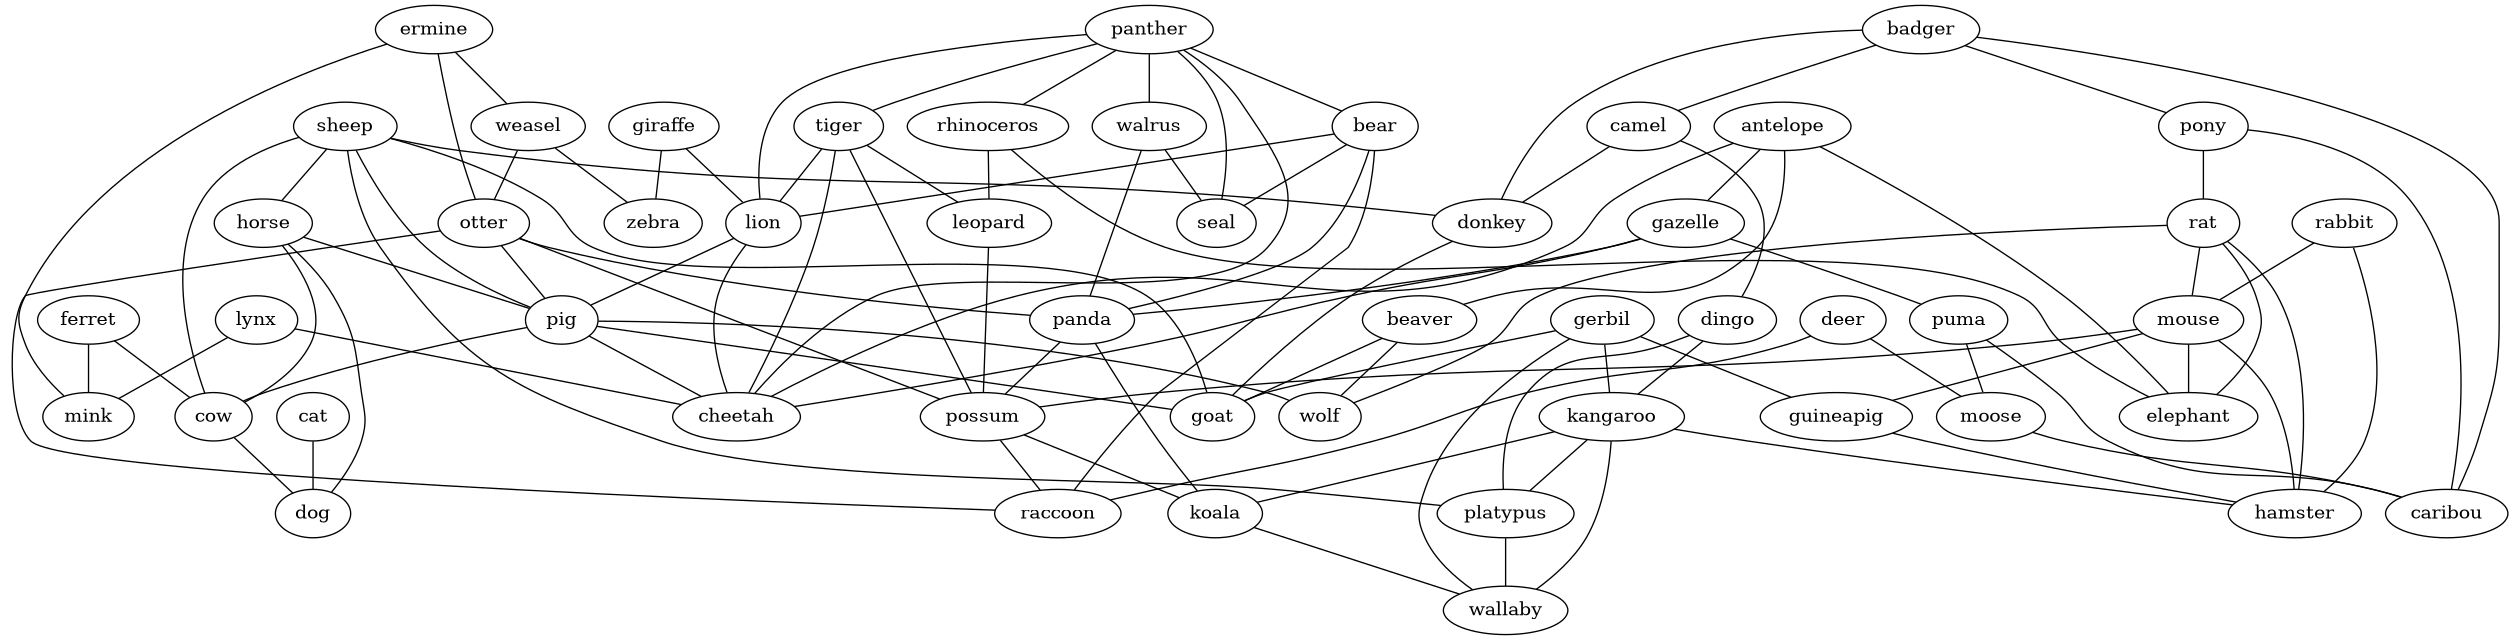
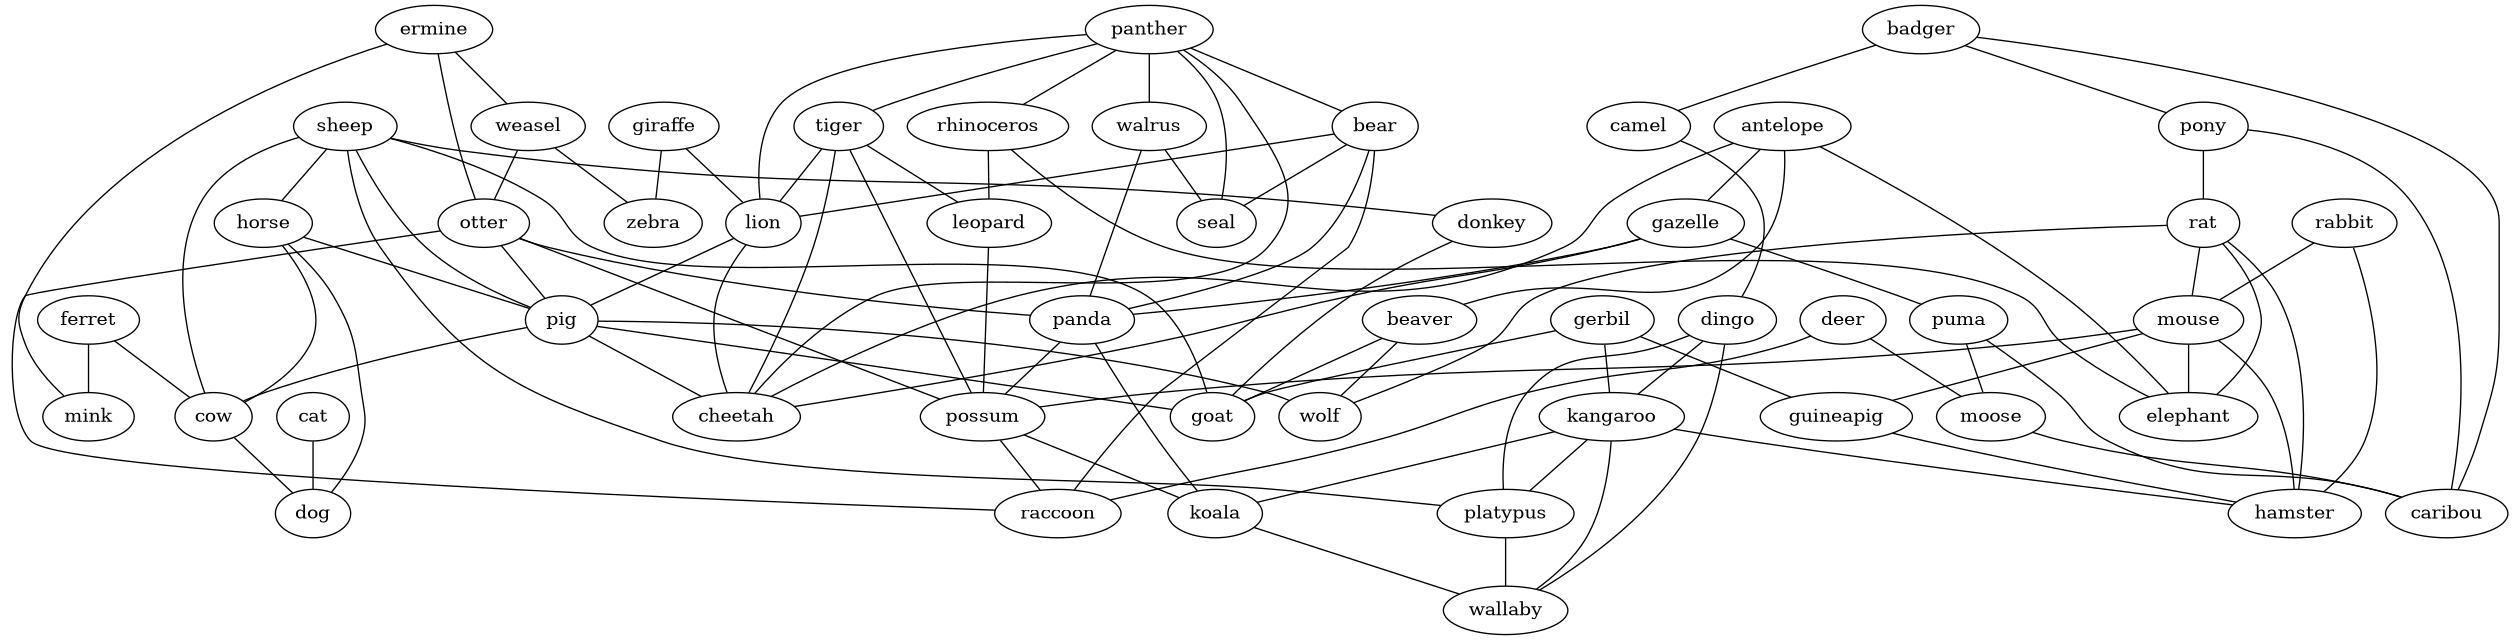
edge "badger" -- "donkey": removed
edge "camel" -- "donkey": removed
node "lynx": removed
edge "gerbil" -- "wallaby": now "dingo" -- "wallaby"
